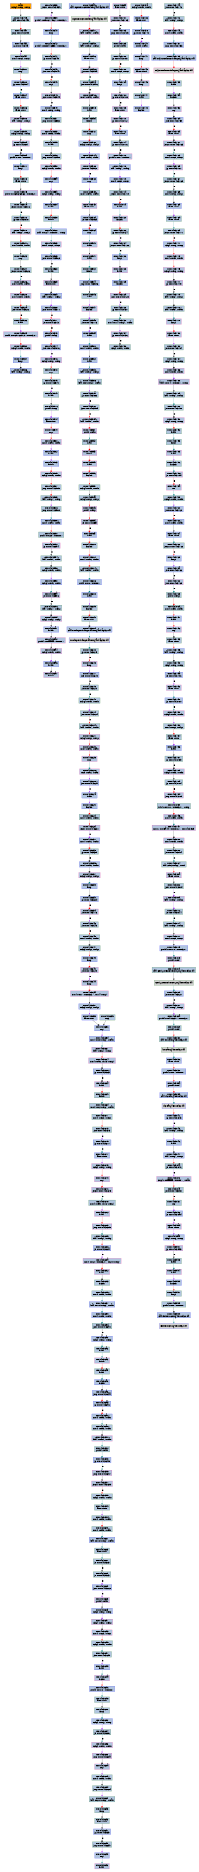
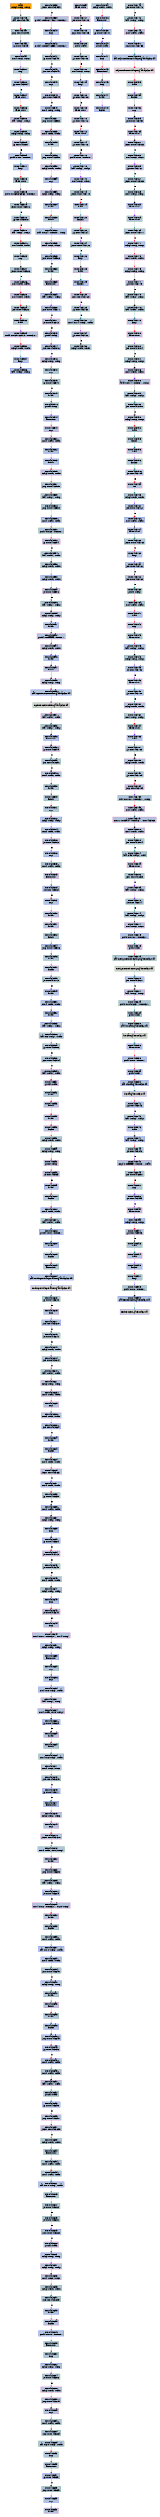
node "0x004035a9 xchgl %esp, %esp": added
edge "0x00403659 ffree %st1" -> "0x0040365c nop": now "0x00403659 ffree %st1" -> "0x0040365b nop"
